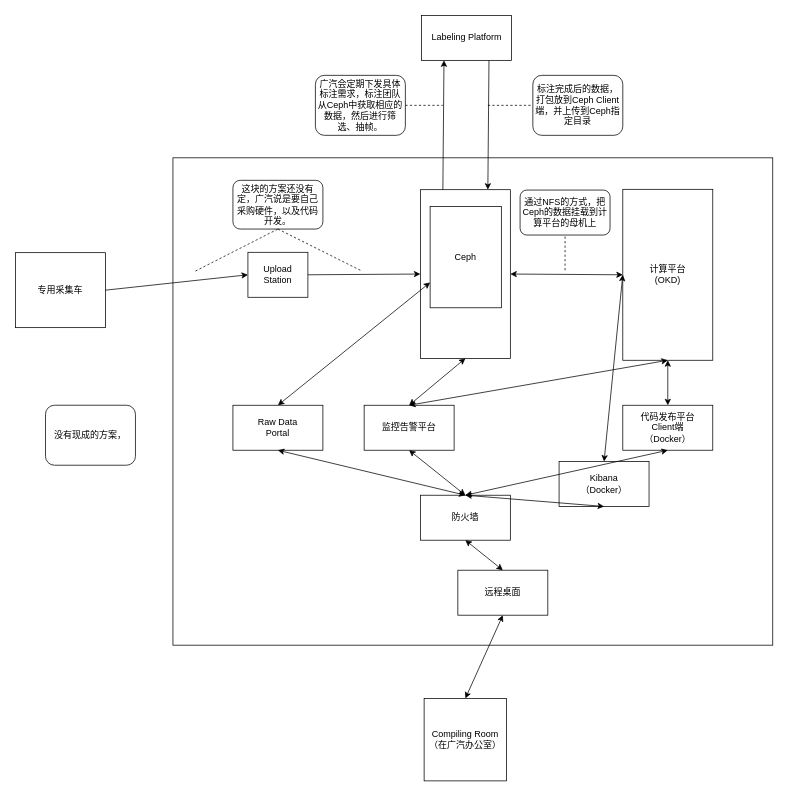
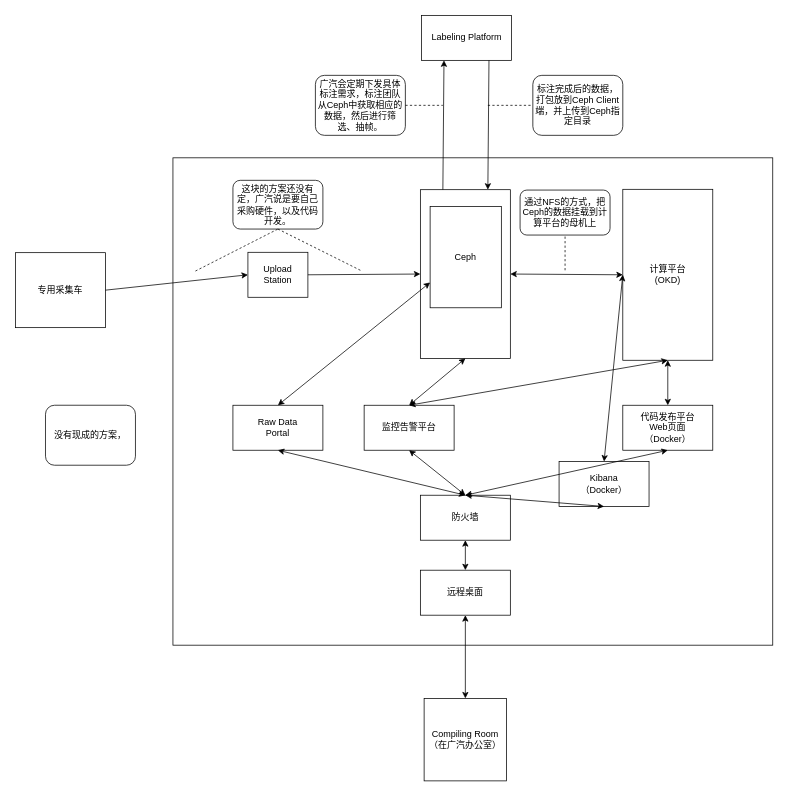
node "代码发布平台 Client端 （Docker）": label "代码发布平台 Client端 （Docker）" -> "代码发布平台 Web页面 （Docker）"
node "远程桌面": moved (503, 593) -> (465, 593)
